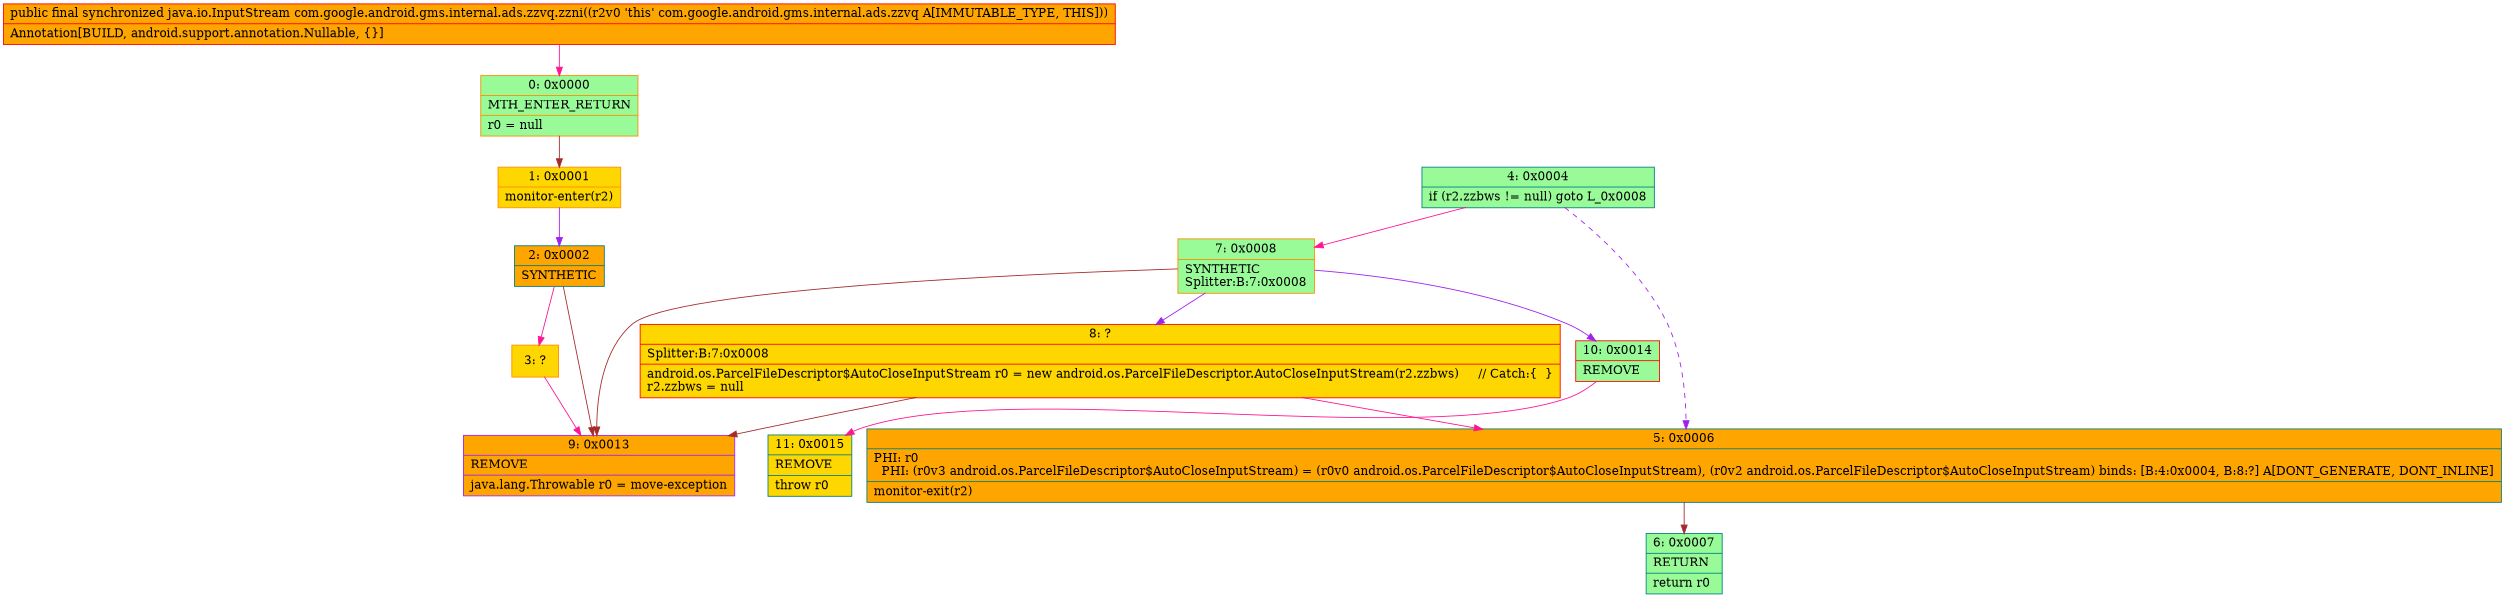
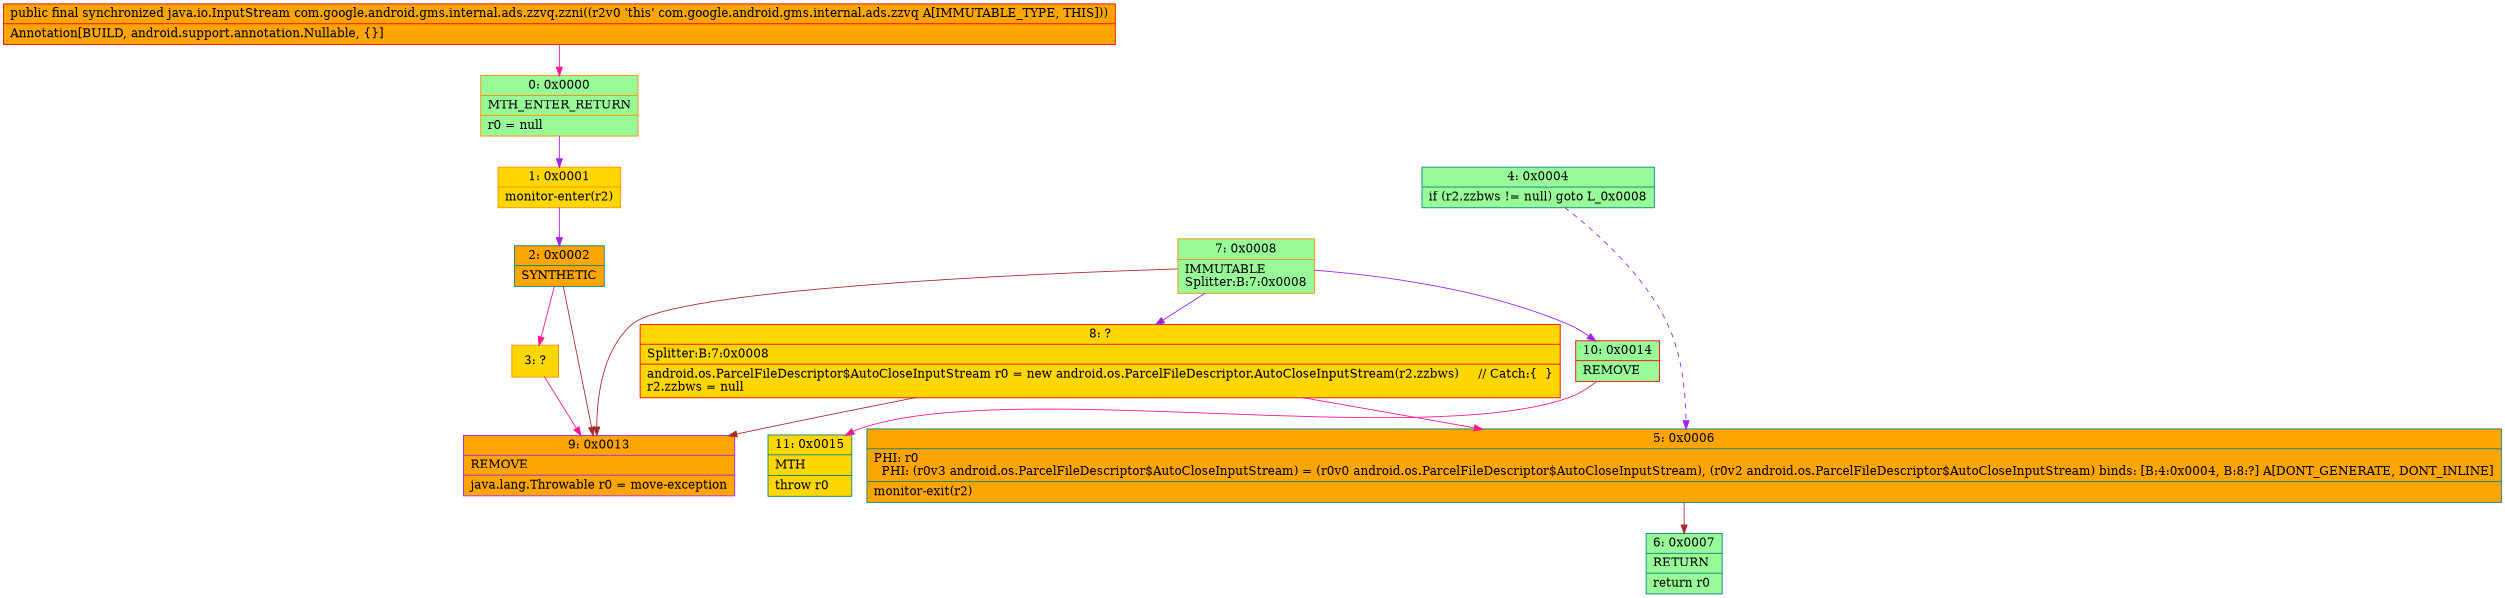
edge "0: 0x0000" -> "1: 0x0001": color brown -> purple
edge "4: 0x0004" -> "7: 0x0008": removed
node "7: 0x0008": text "SYNTHETIC" -> "IMMUTABLE"
node "11: 0x0015": text "REMOVE" -> "MTH"
